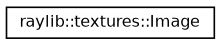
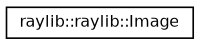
node "raylib::textures::Image": label "raylib::textures::Image" -> "raylib::raylib::Image"
